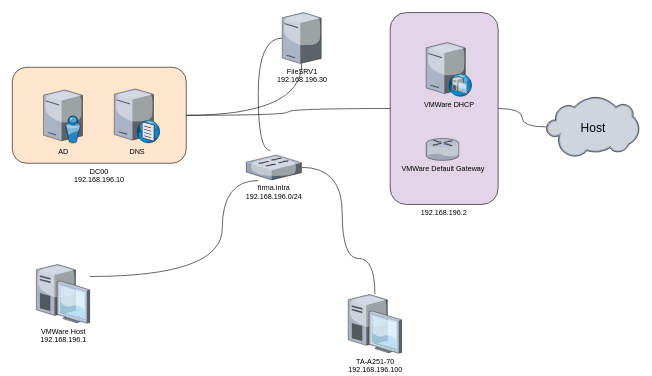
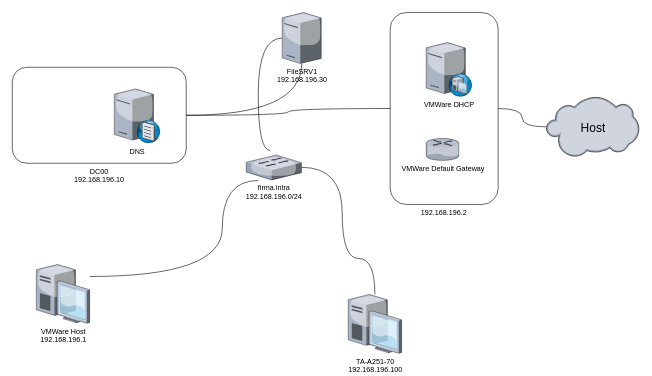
node "192.168.196.2": fillcolor #e1d5e7 -> #ffffff
node "DC00 192.168.196.10": fillcolor #ffe6cc -> #ffffff
node "AD": removed
